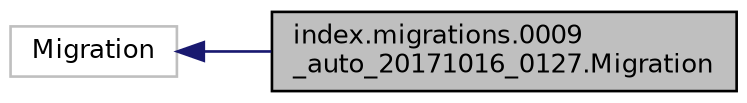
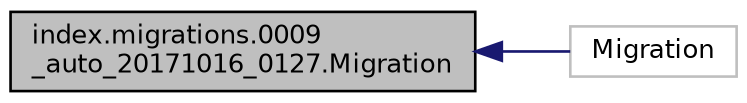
edge "index.migrations.0009 _auto_20171016_0127.Migration" -> "Migration": reversed
